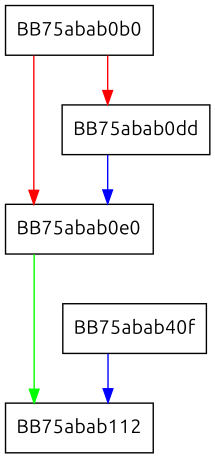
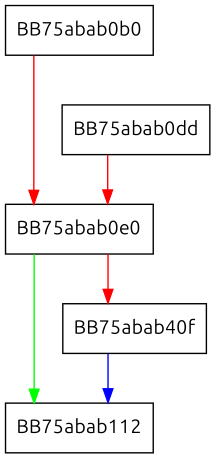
edge "BB75abab0b0" -> "BB75abab0dd": removed
edge "BB75abab0dd" -> "BB75abab0e0": color blue -> red
edge "BB75abab0e0" -> "BB75abab40f": added
